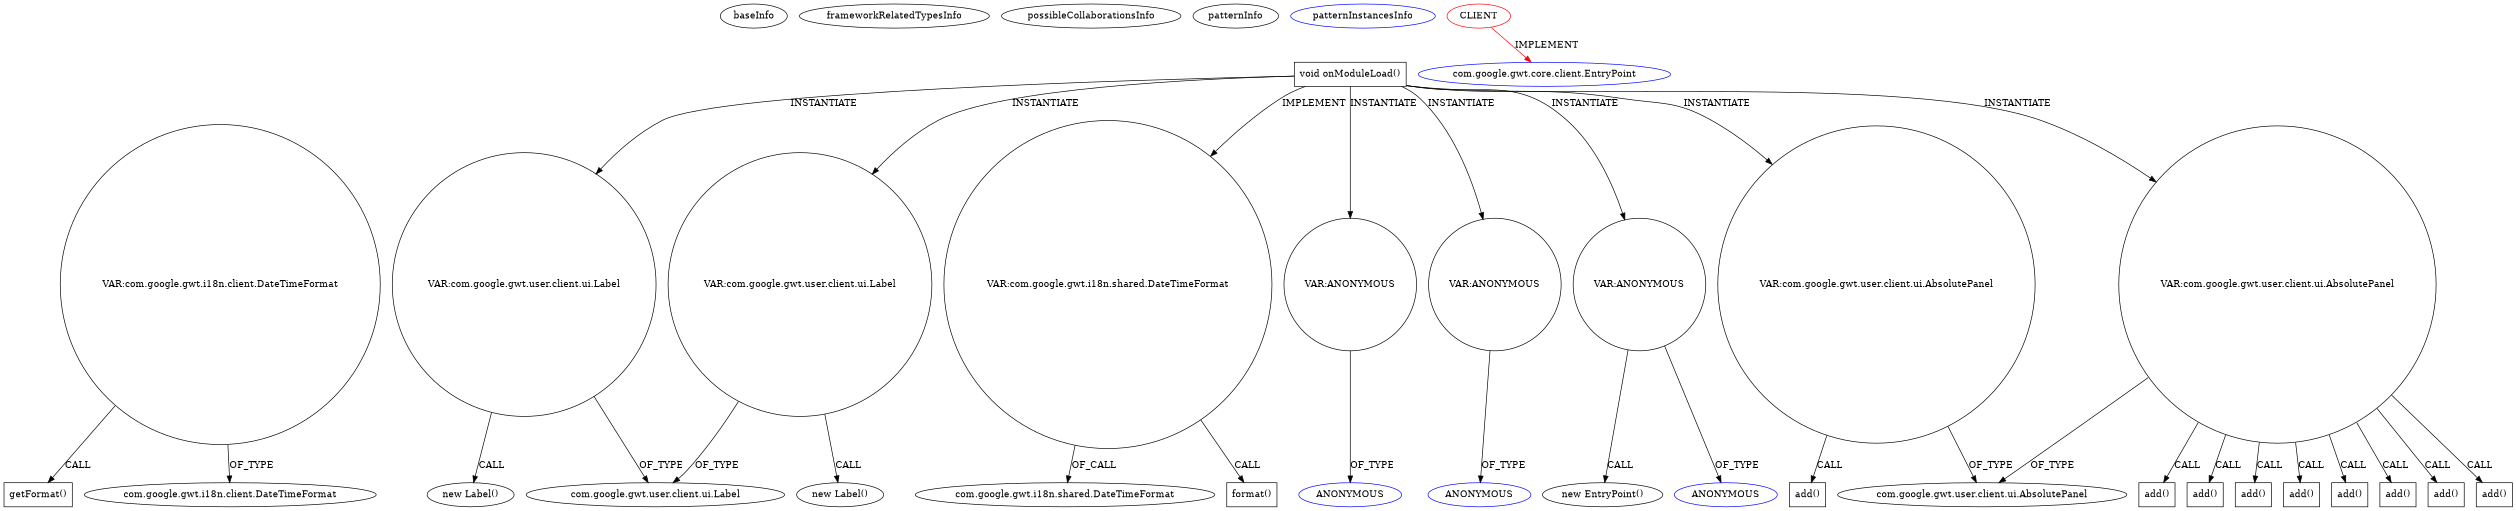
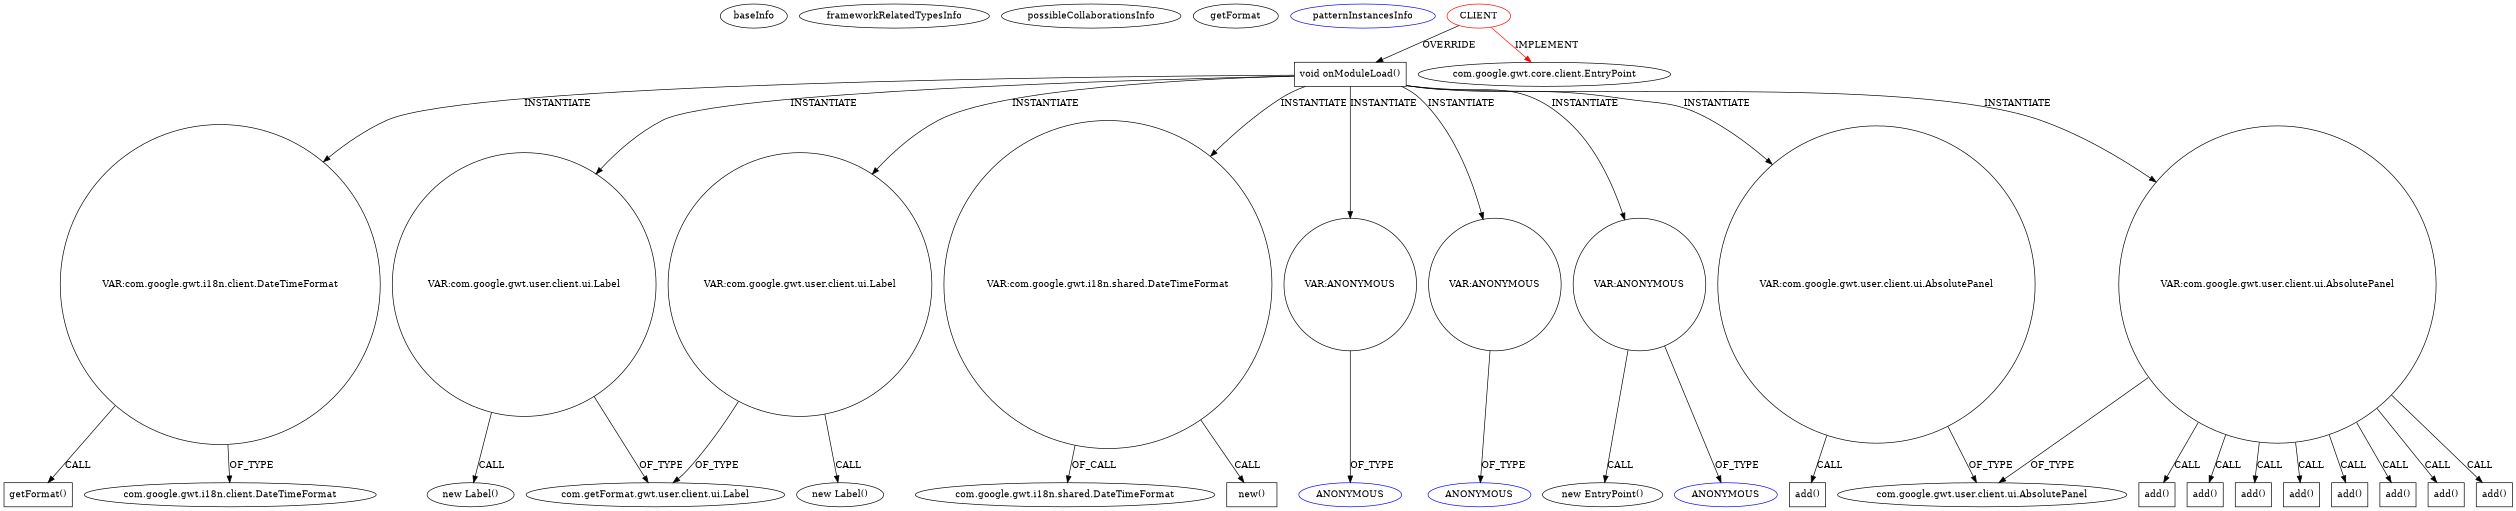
node "patternInfo": label "patternInfo" -> "getFormat"
edge "CLIENT" -> "void onModuleLoad()": added, label "OVERRIDE"
node "com.google.gwt.core.client.EntryPoint": color blue -> black
edge "void onModuleLoad()" -> "VAR:com.google.gwt.i18n.client.DateTimeFormat": added, label "INSTANTIATE"
edge "void onModuleLoad()" -> "VAR:com.google.gwt.i18n.shared.DateTimeFormat": label "IMPLEMENT" -> "INSTANTIATE"
node "com.google.gwt.user.client.ui.Label": label "com.google.gwt.user.client.ui.Label" -> "com.getFormat.gwt.user.client.ui.Label"
node "format()": label "format()" -> "new()"
